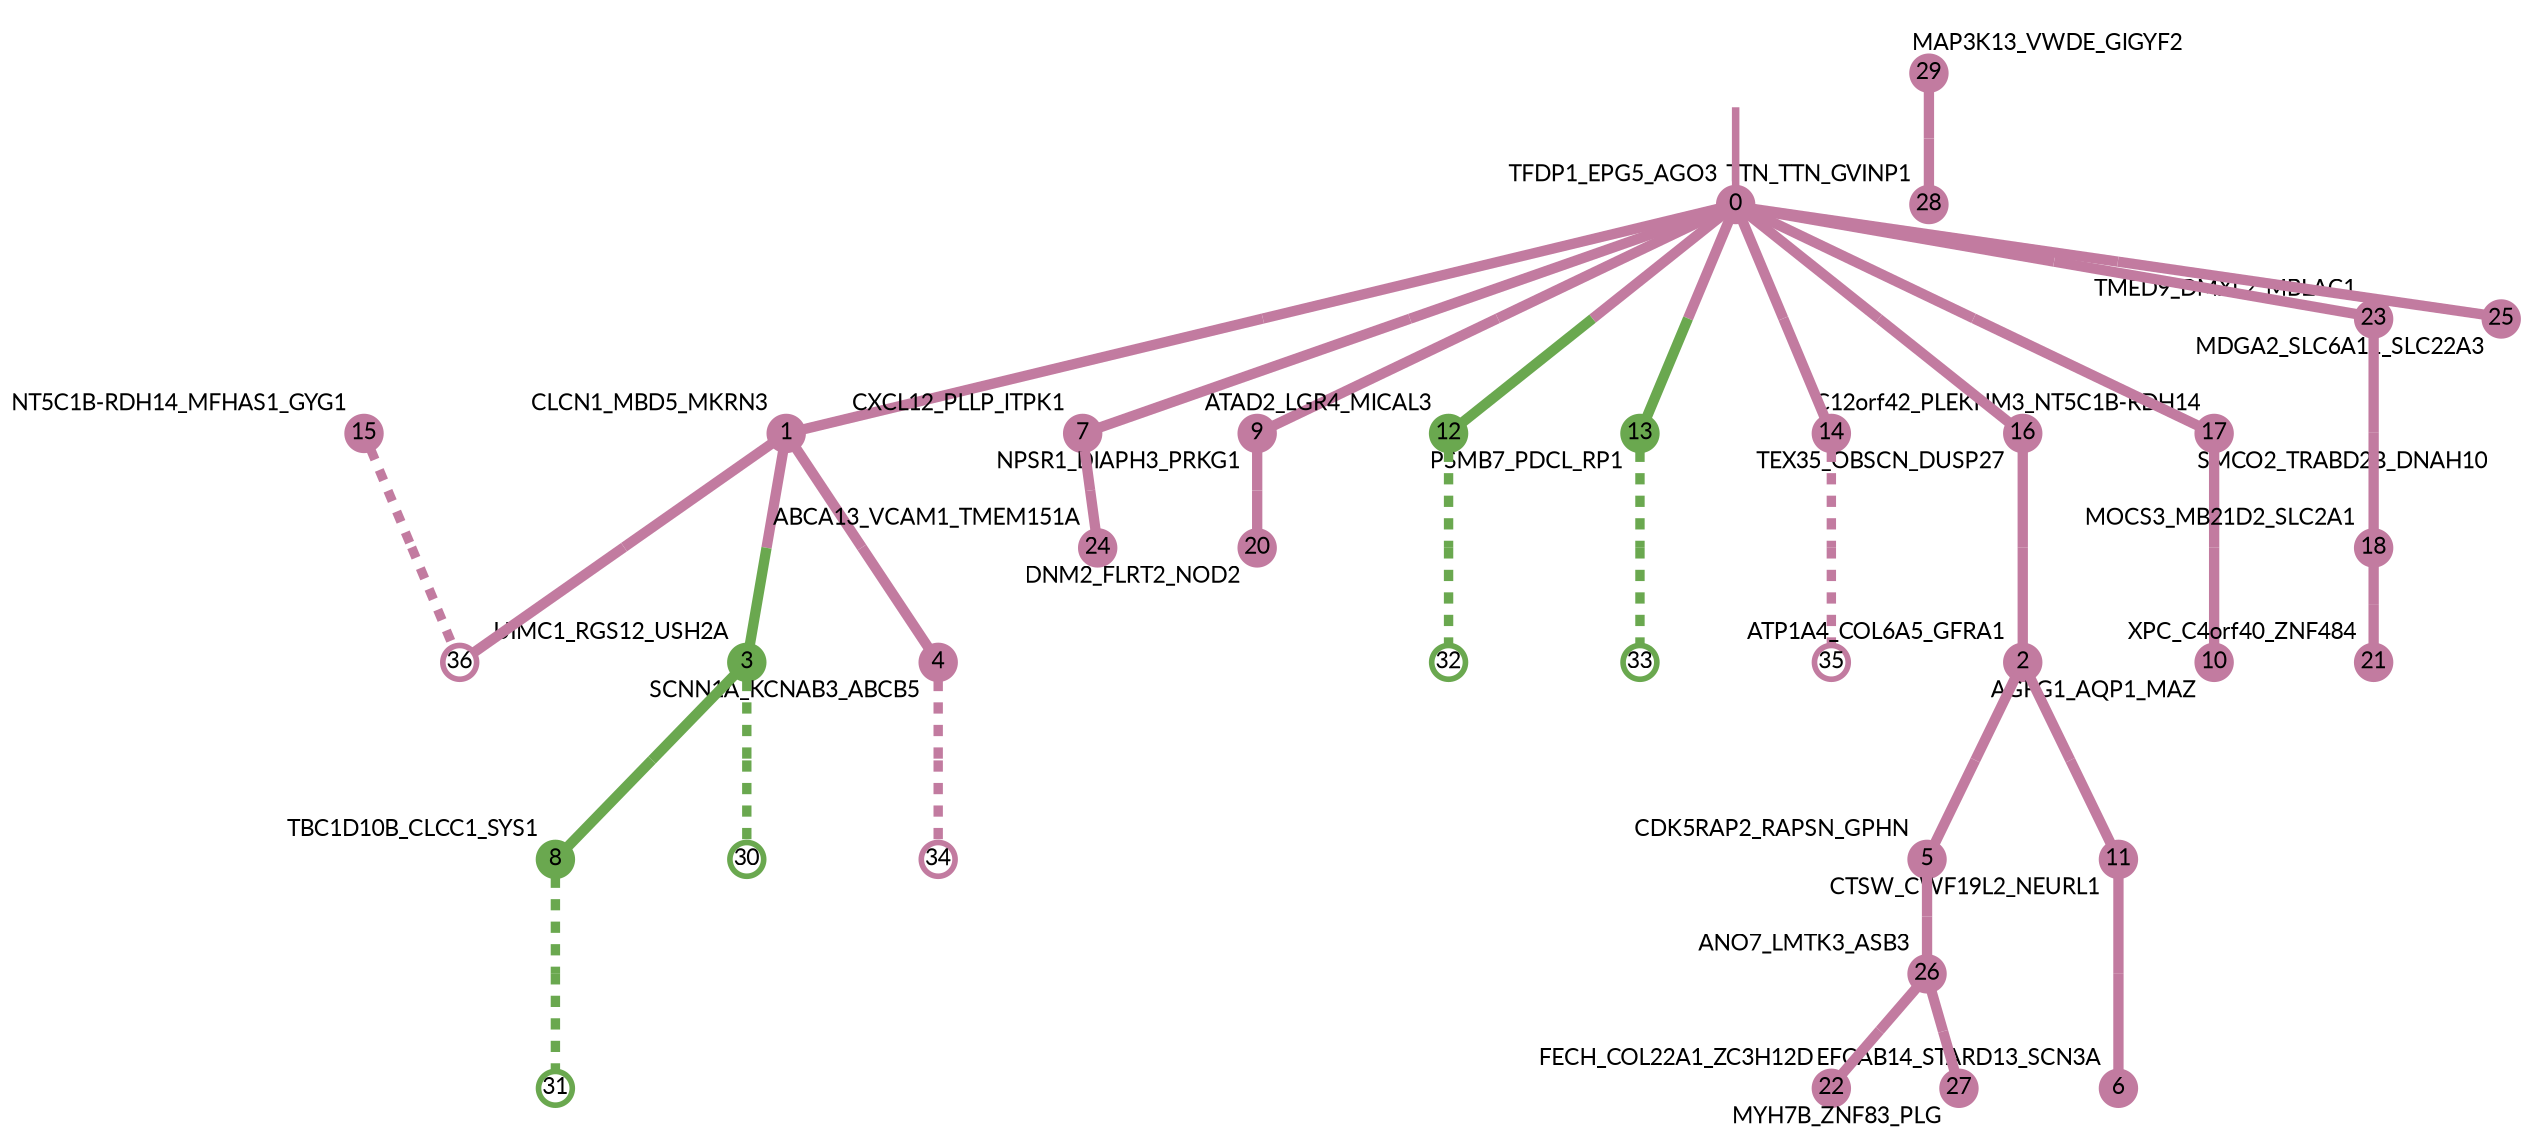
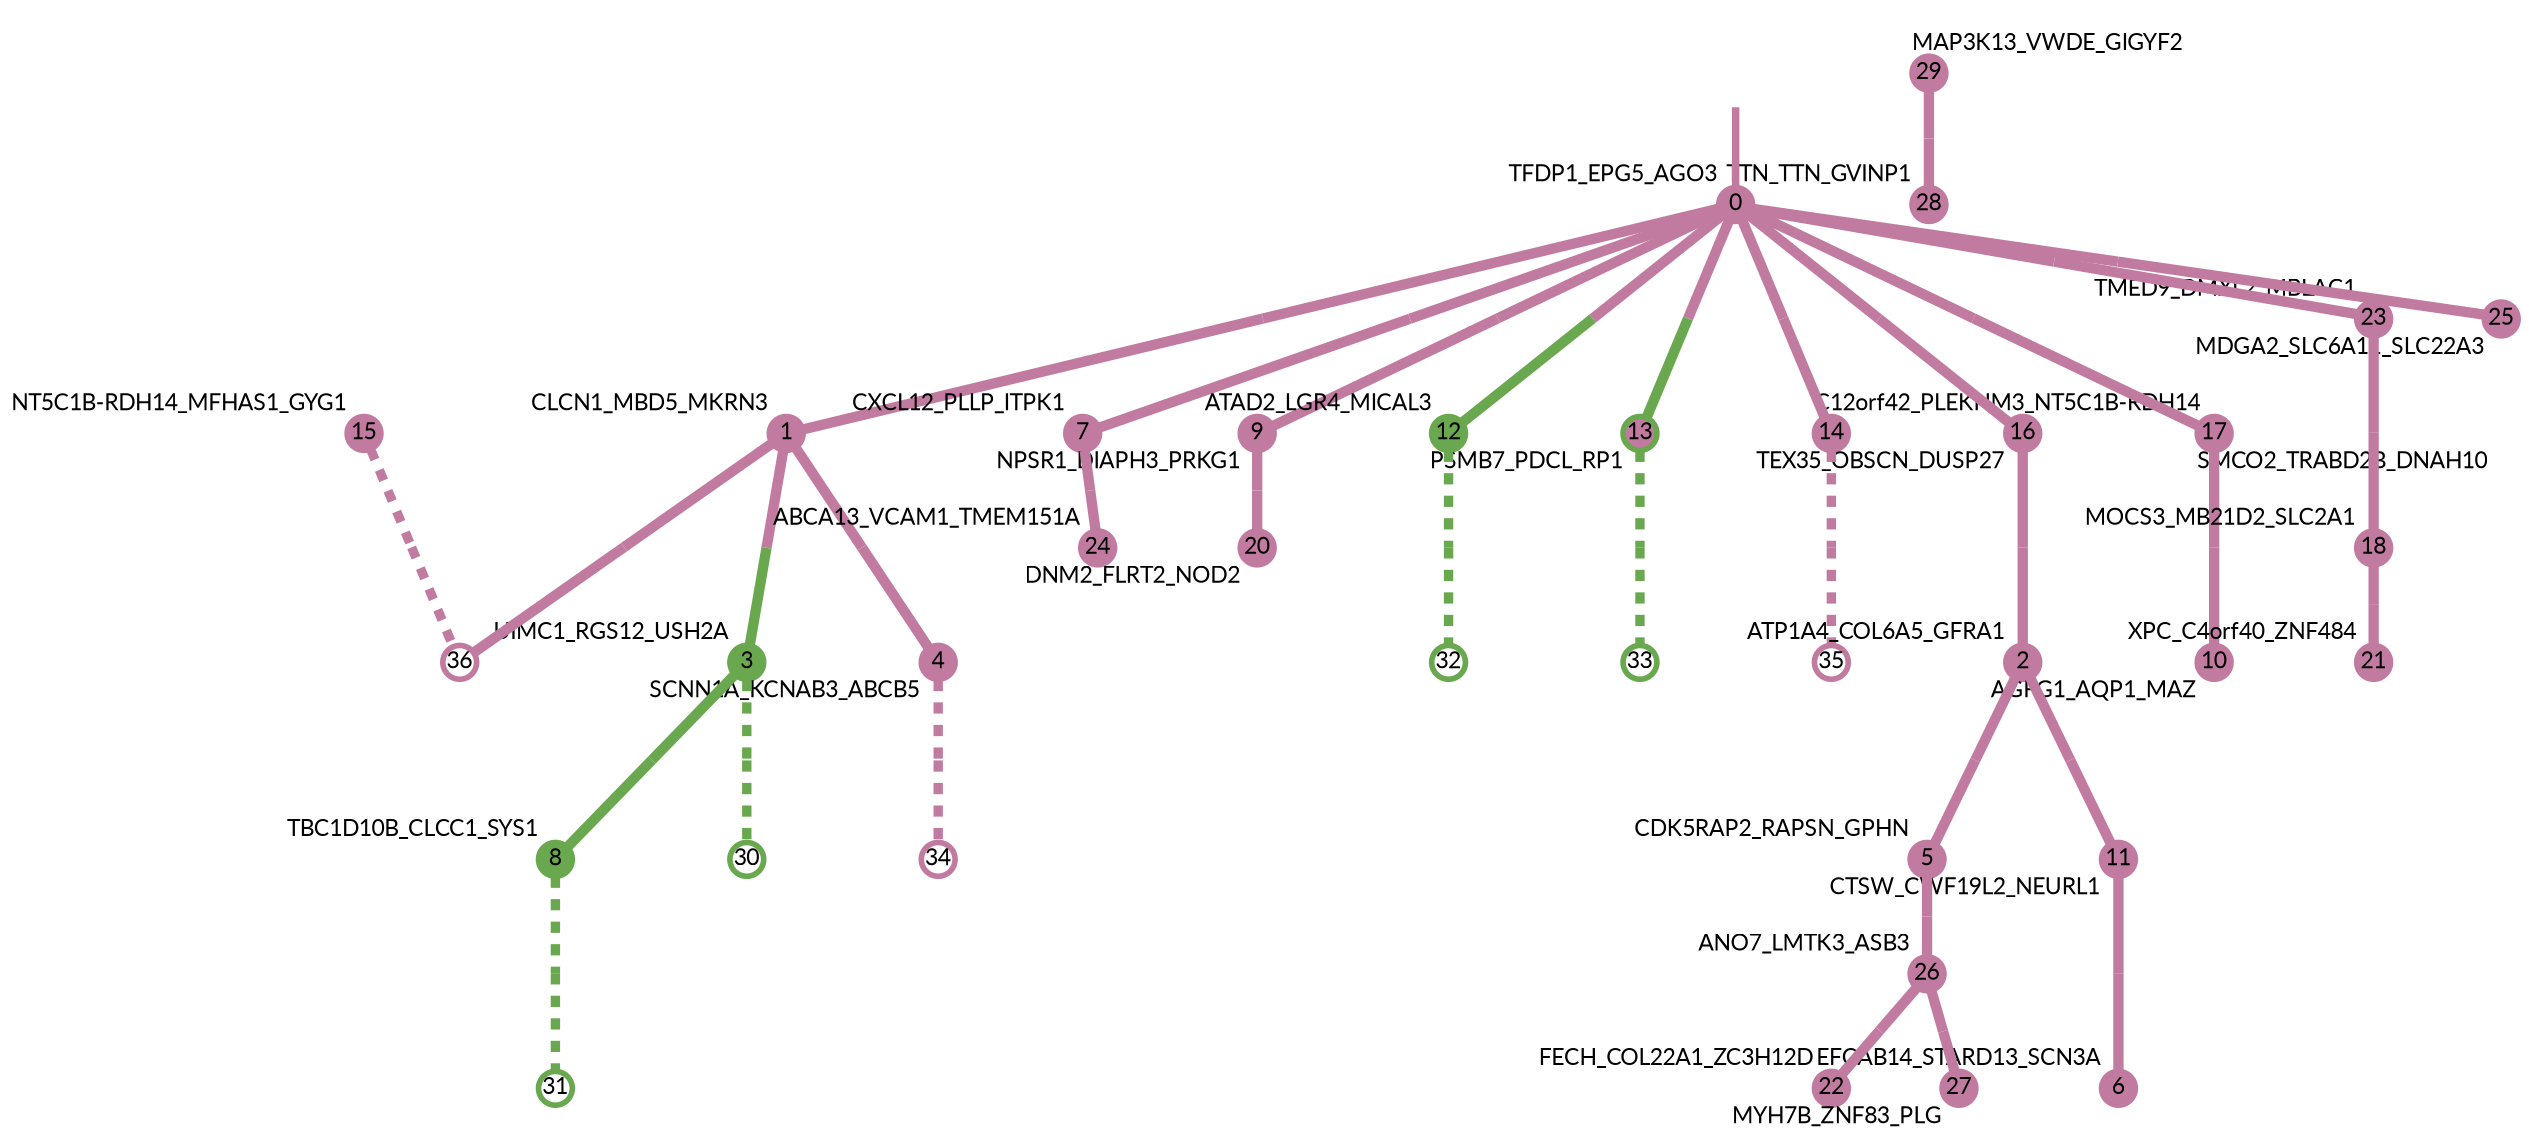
node "13 PSMB7_PDCL_RP1": fillcolor #6aa84fff -> #c27ba0ff
